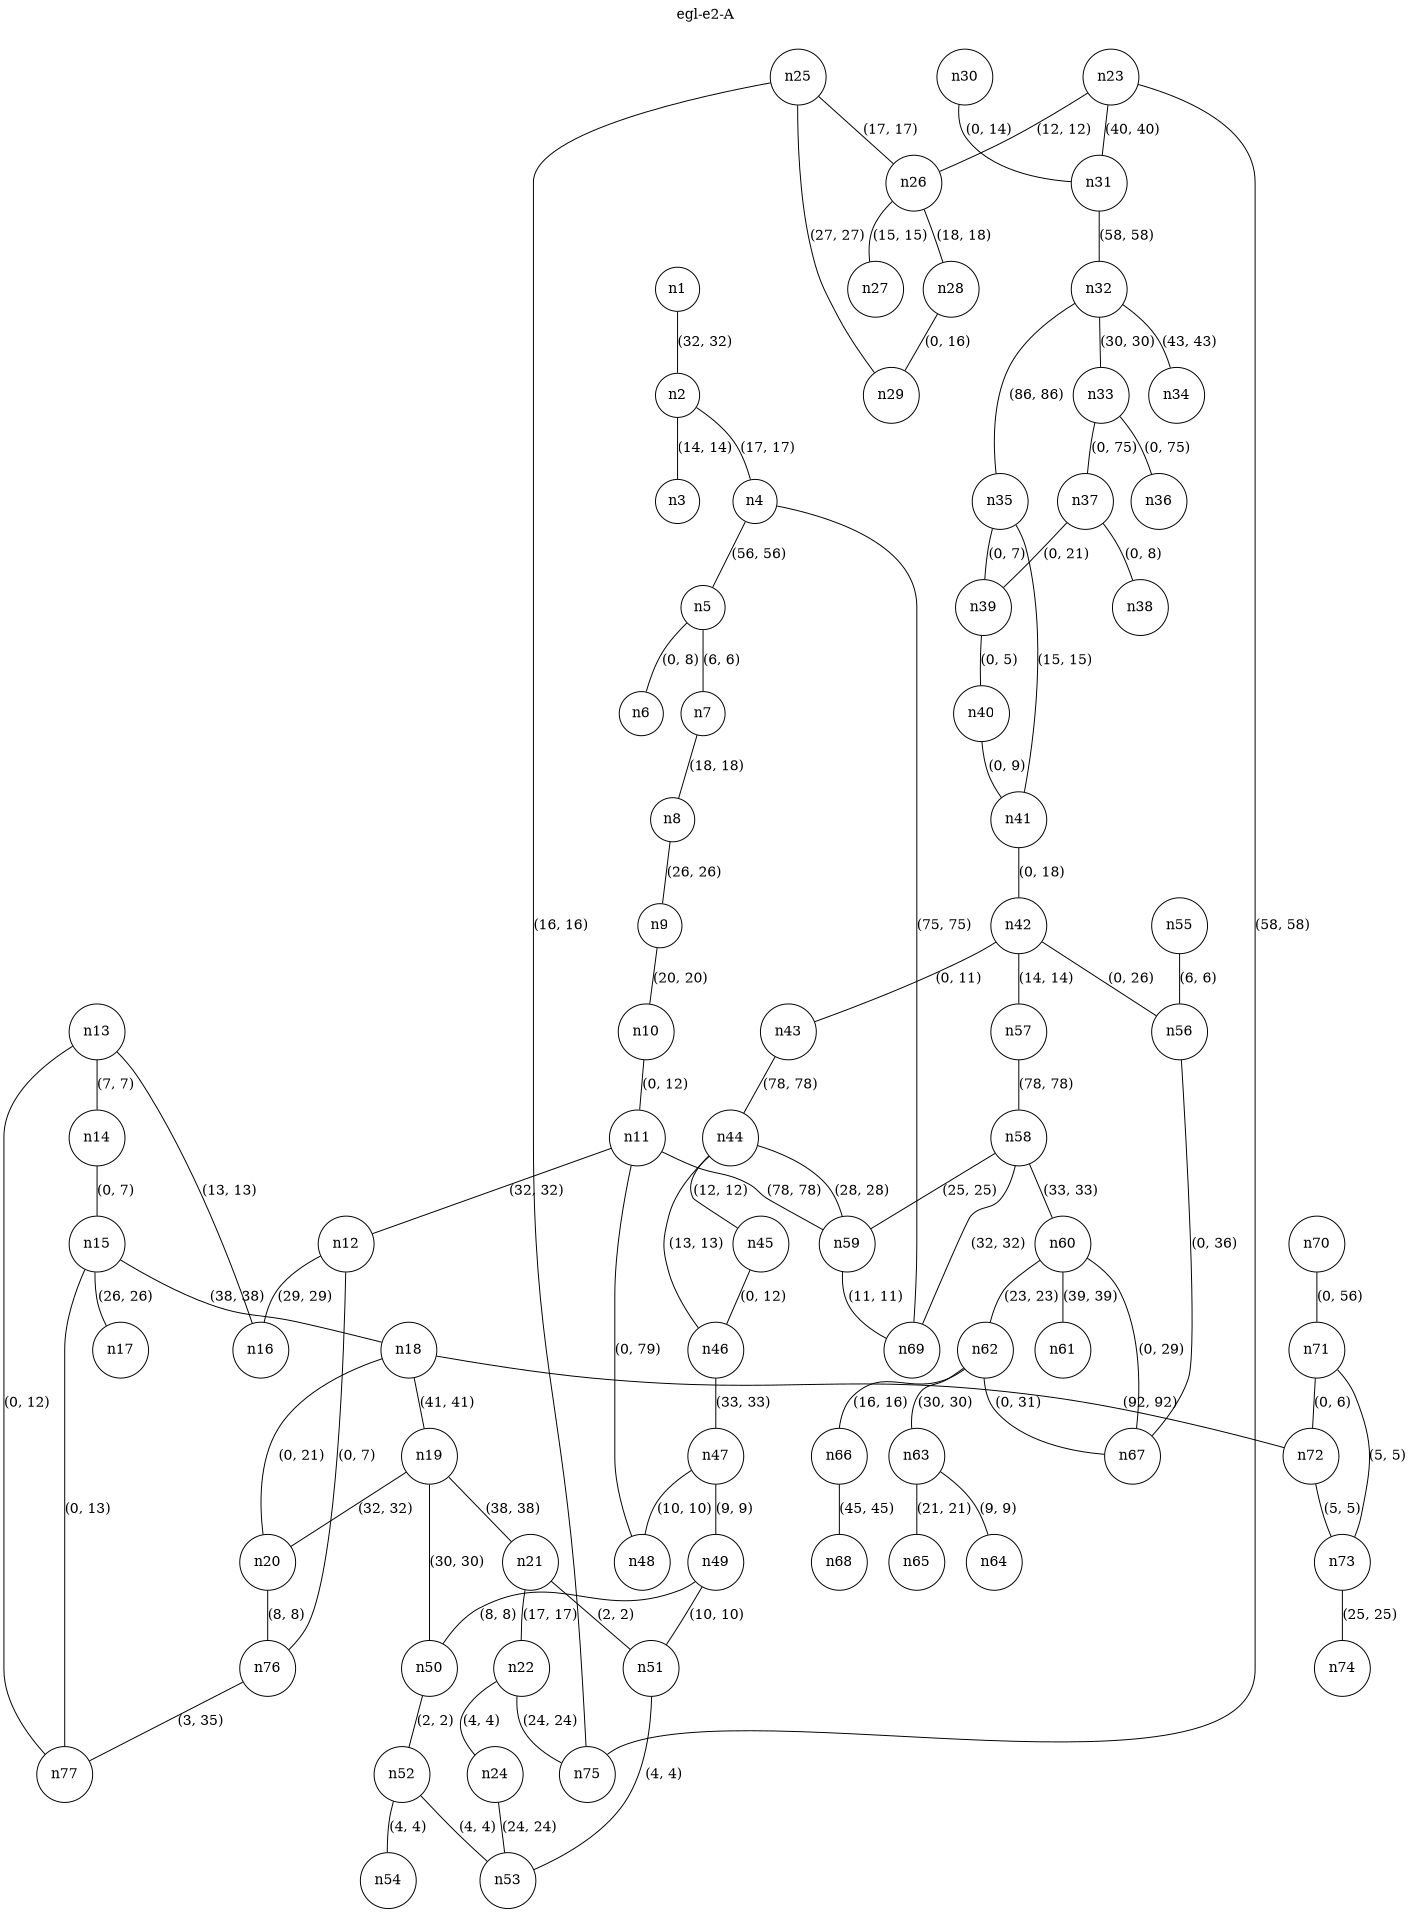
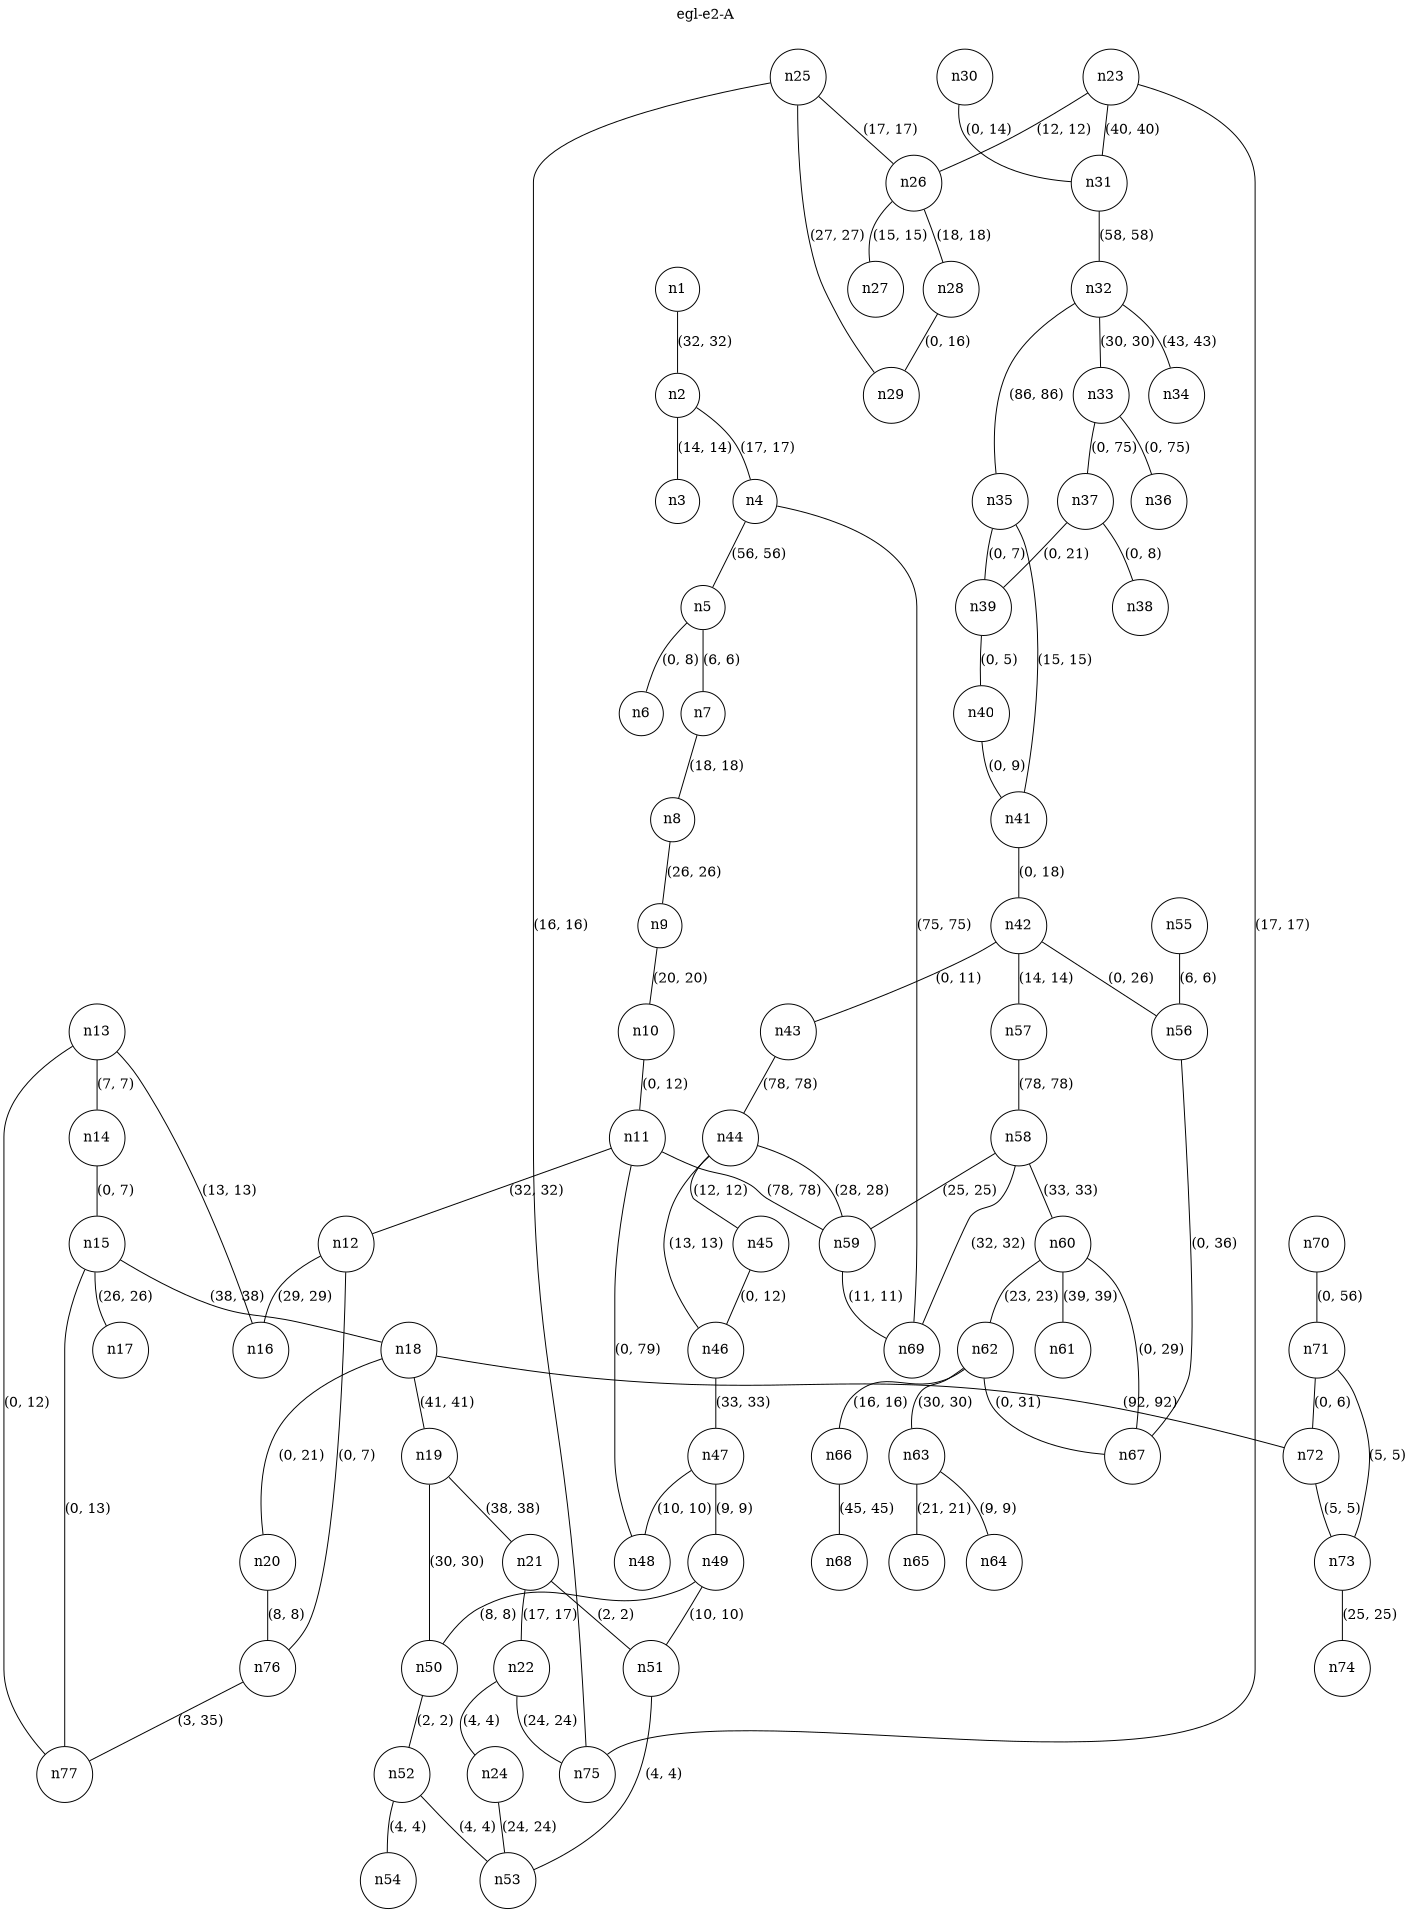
edge "n23" -- "n75": label "(58, 58)" -> "(17, 17)"
edge "n19" -- "n20": removed, label "(32, 32)"
